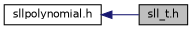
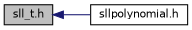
edge "sll_t.h" -> "sllpolynomial.h": reversed
